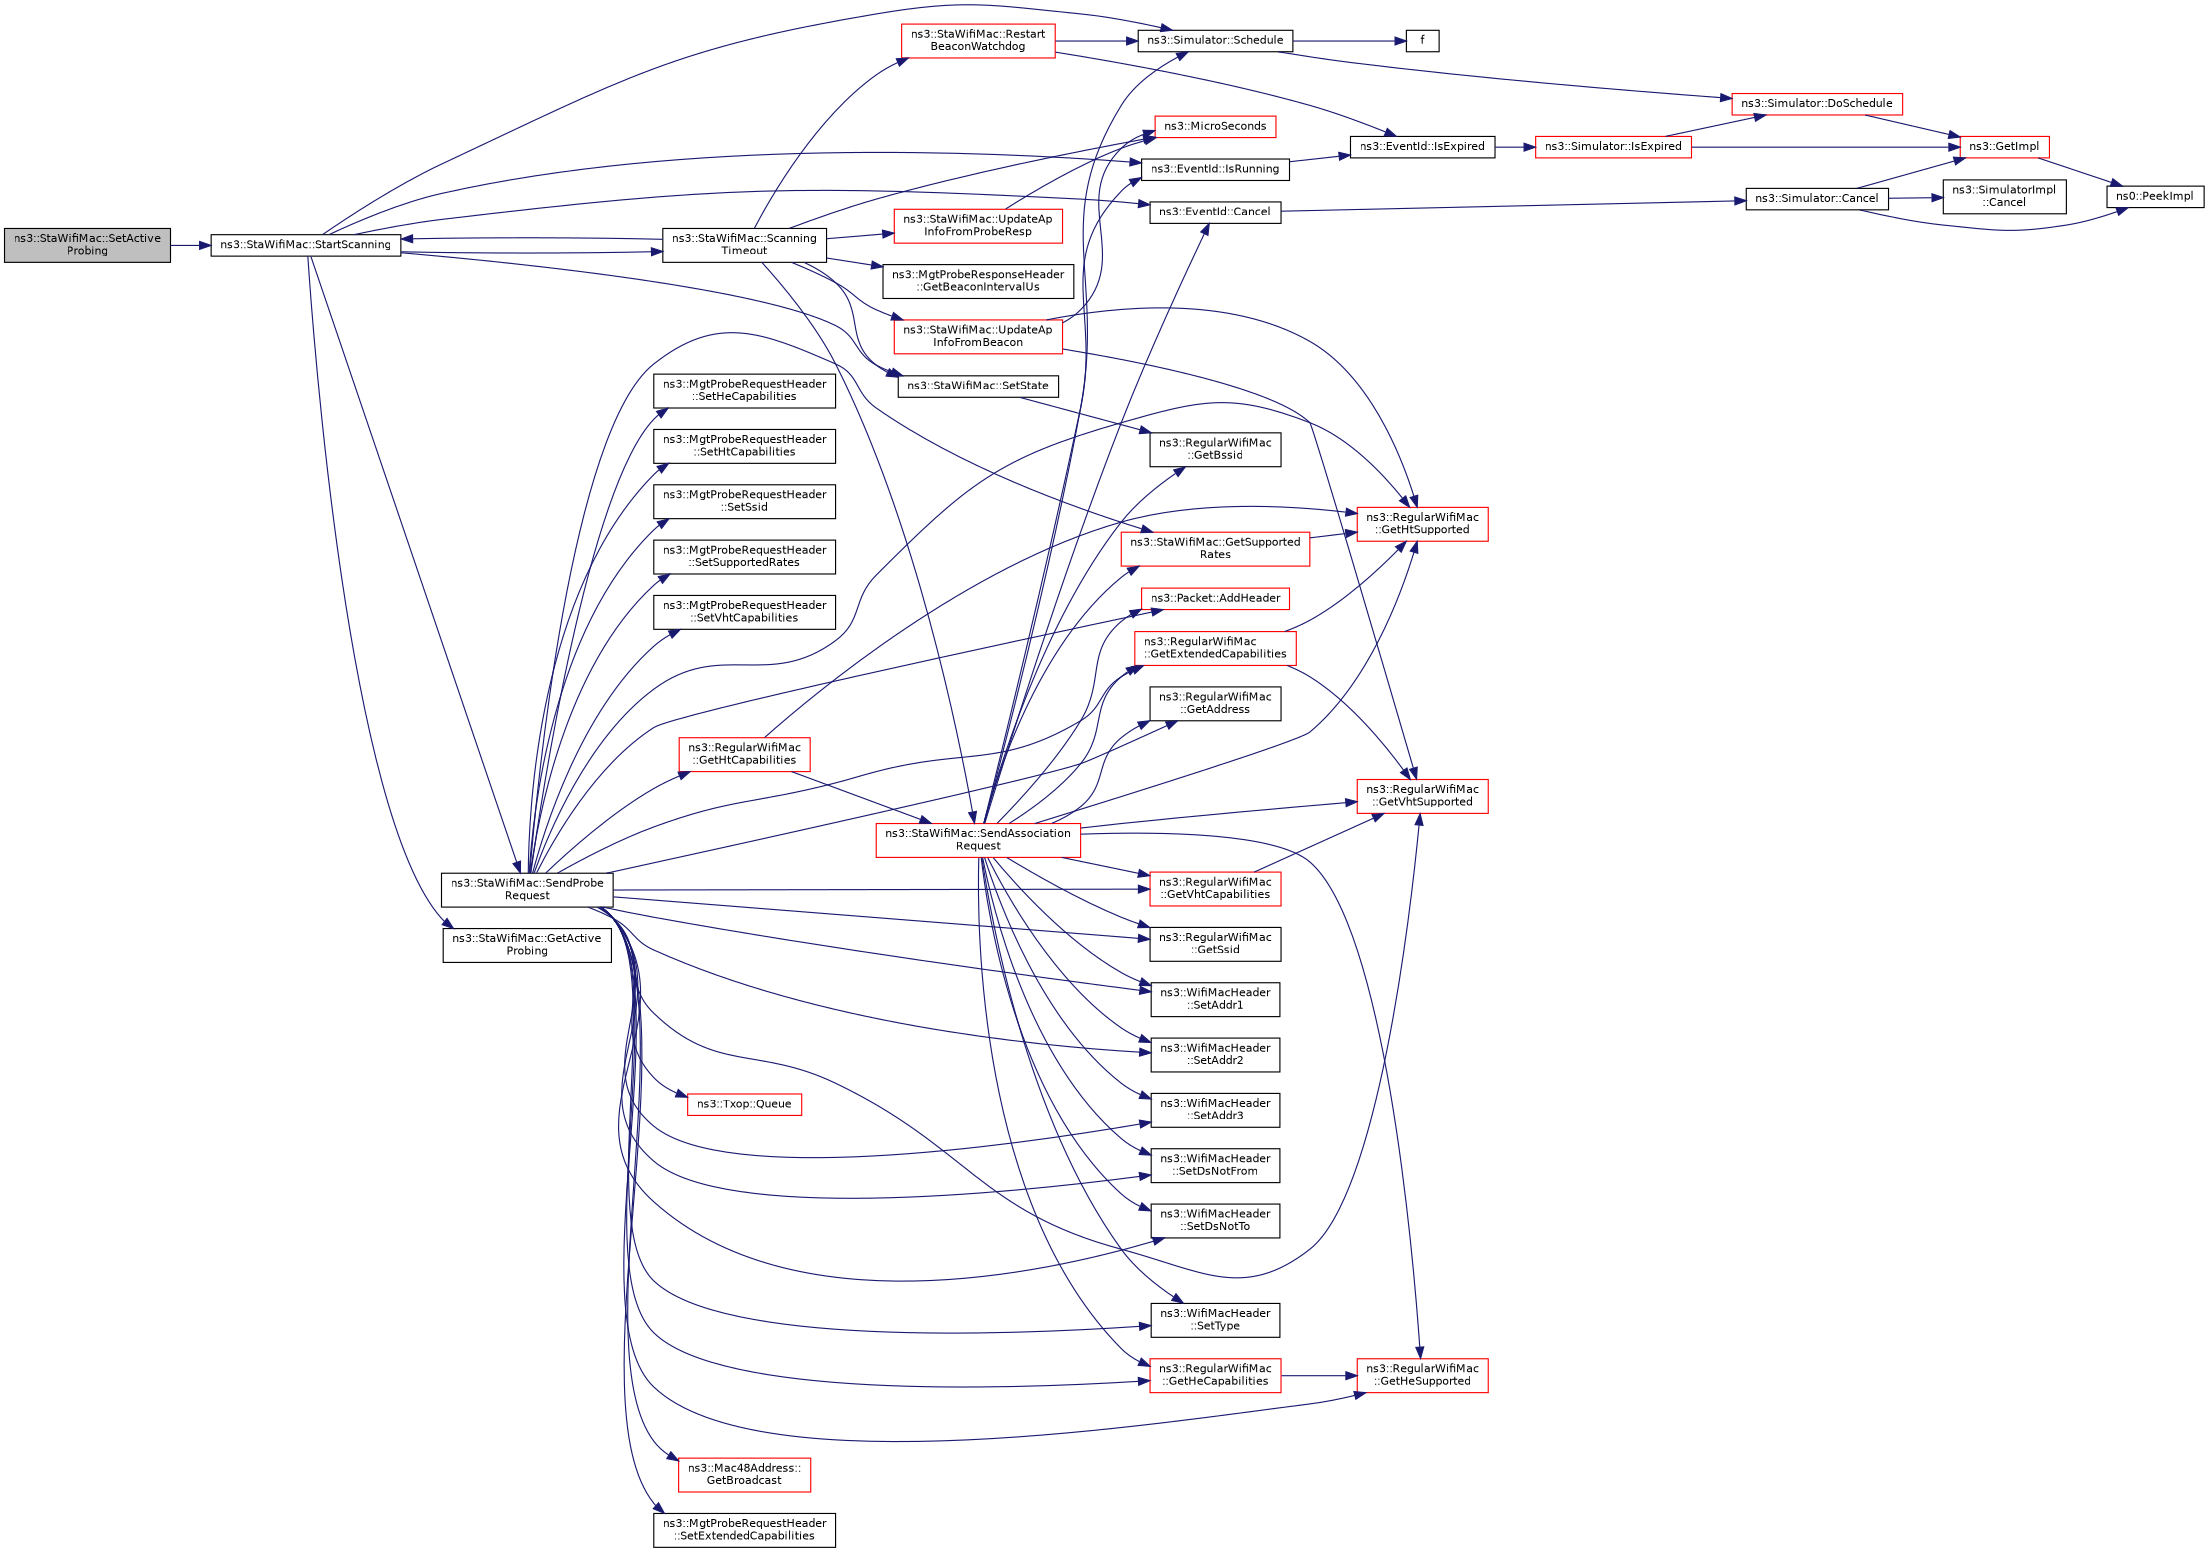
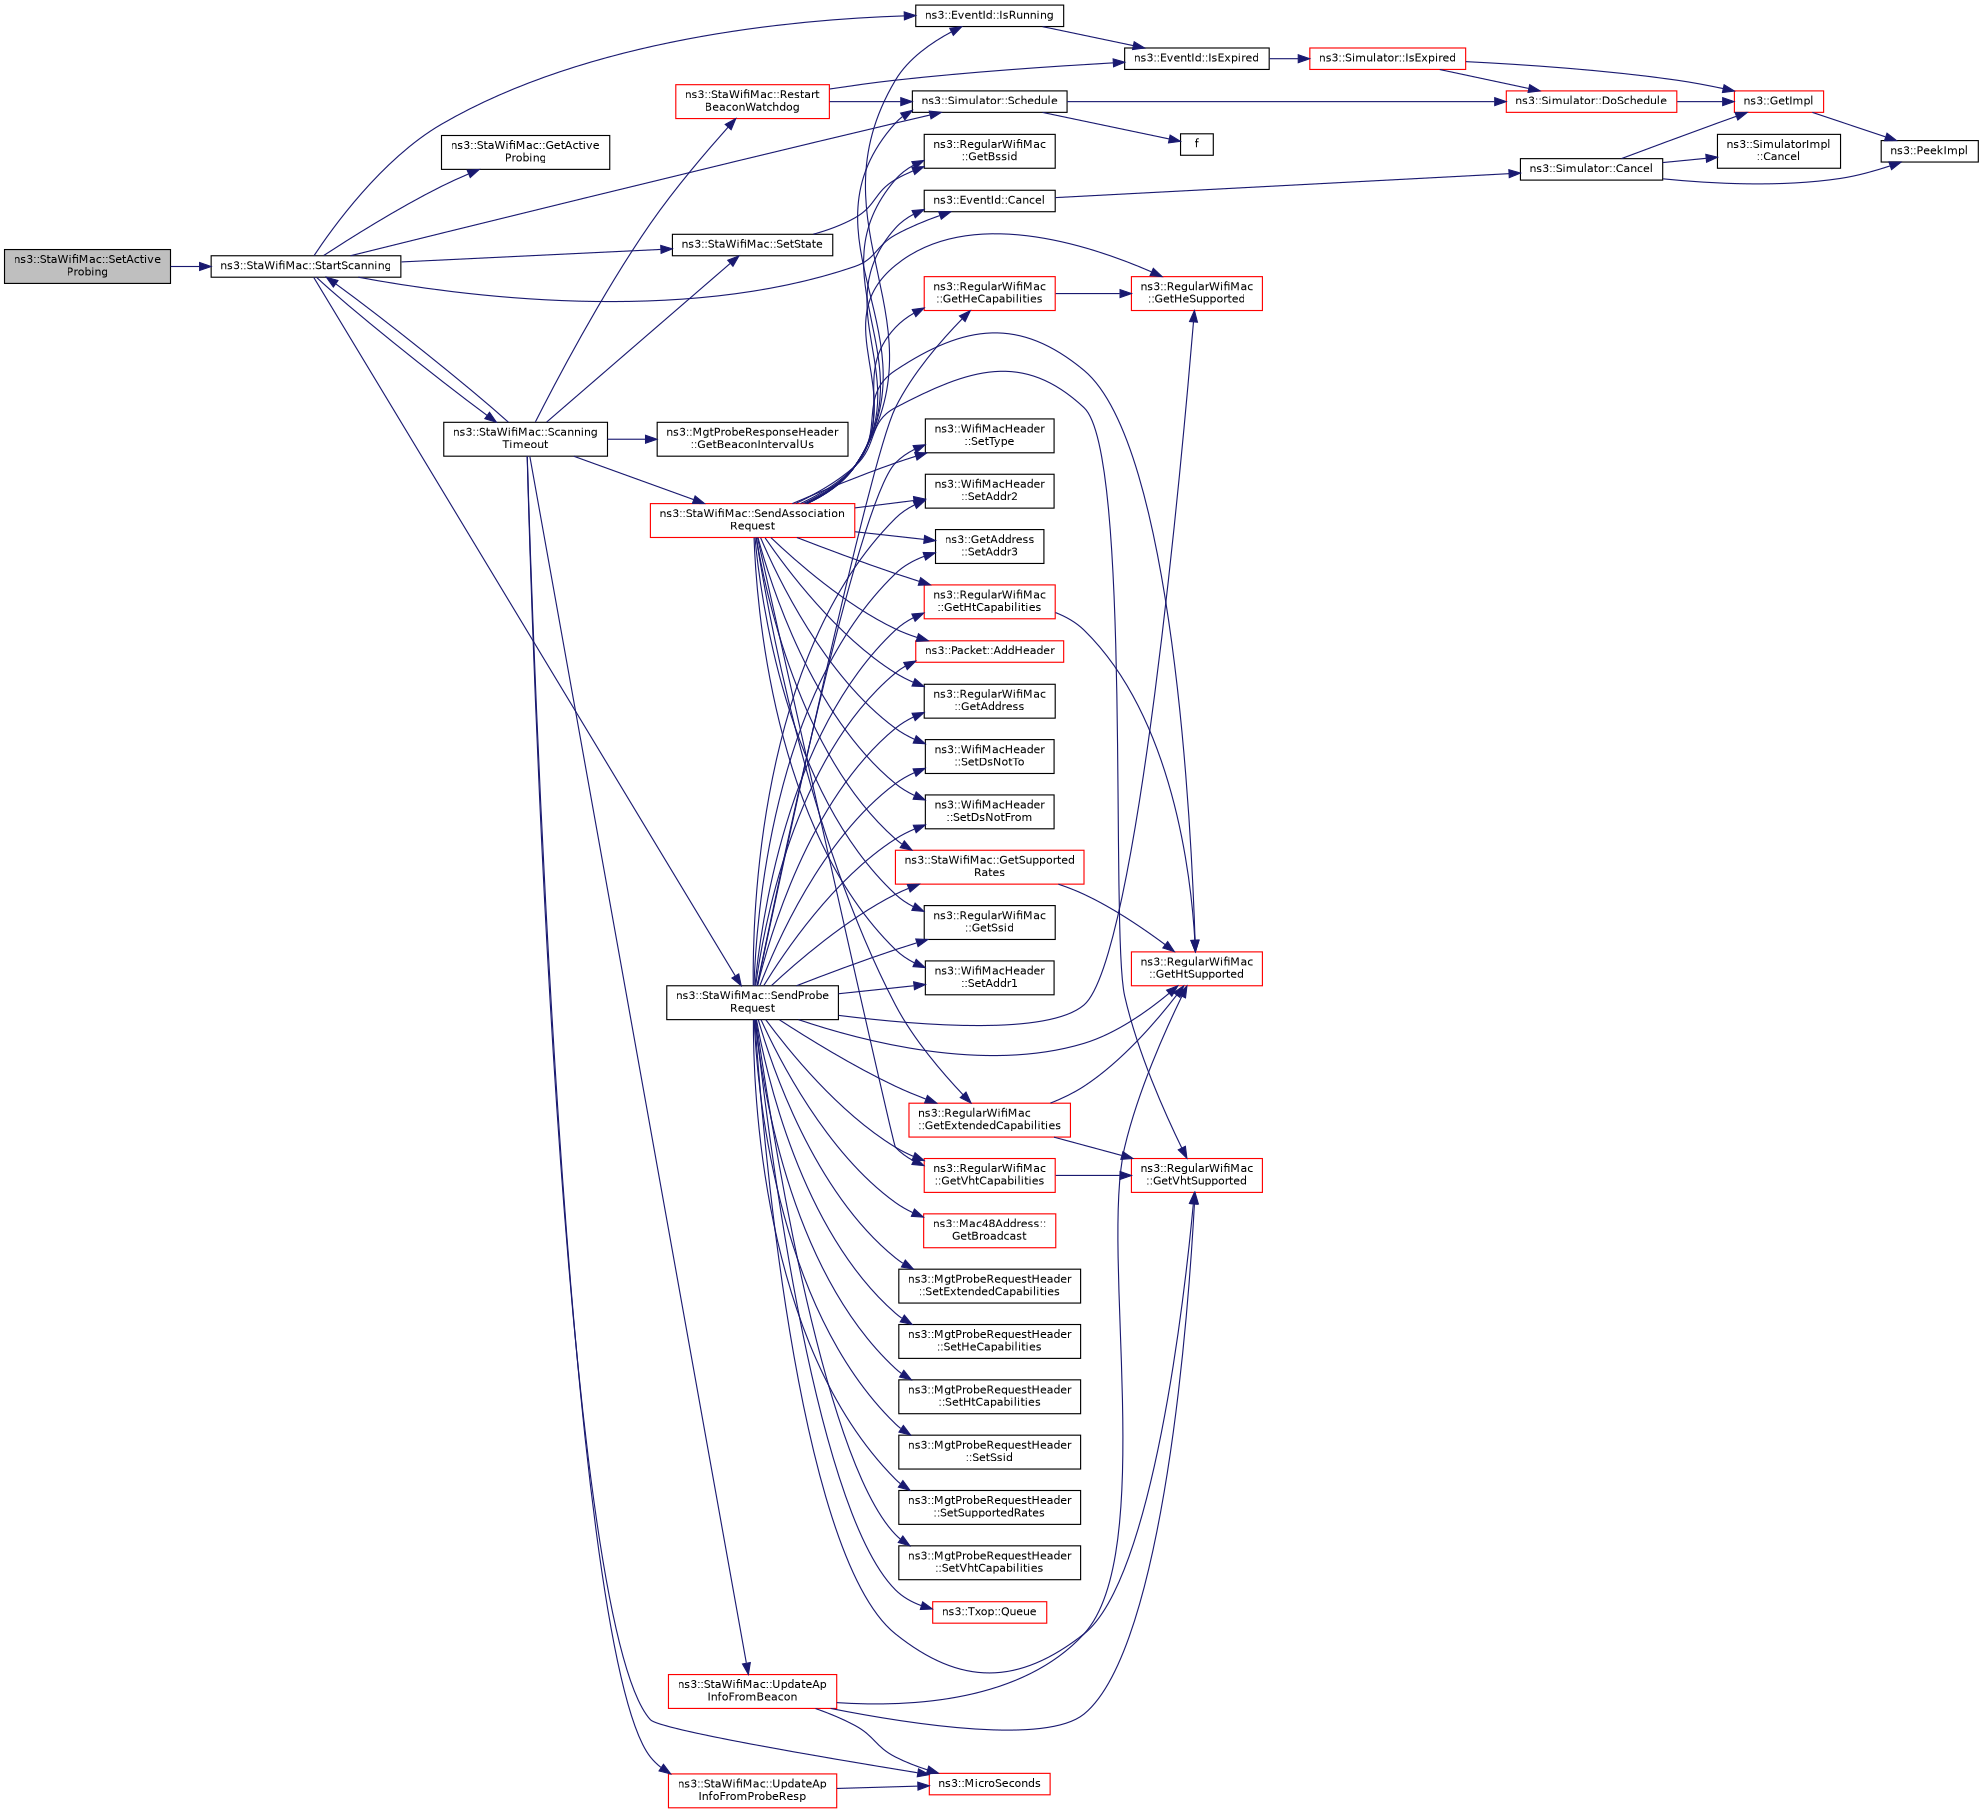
node "ns0::PeekImpl": label "ns0::PeekImpl" -> "ns3::PeekImpl"
edge "ns3::RegularWifiMac ::GetHtCapabilities" -> "ns3::StaWifiMac::SendAssociation Request": reversed
node "ns3::WifiMacHeader ::SetAddr3": label "ns3::WifiMacHeader ::SetAddr3" -> "ns3::GetAddress ::SetAddr3"
